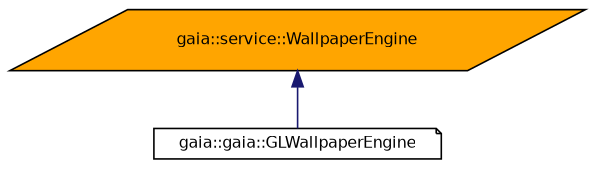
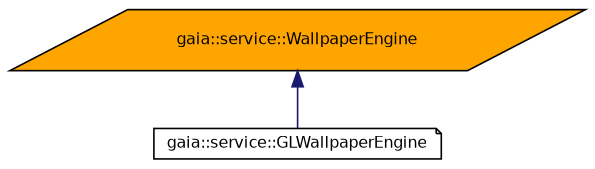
node "gaia::gaia::GLWallpaperEngine": label "gaia::gaia::GLWallpaperEngine" -> "gaia::service::GLWallpaperEngine"
